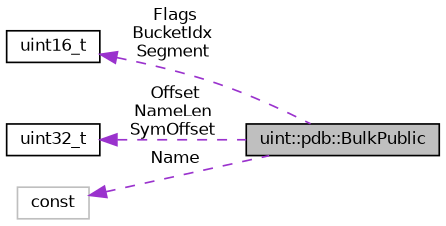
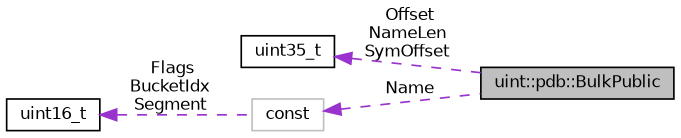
edge "uint::pdb::BulkPublic" -> "uint16_t": now "const" -> "uint16_t"
node "uint32_t": label "uint32_t" -> "uint35_t"
